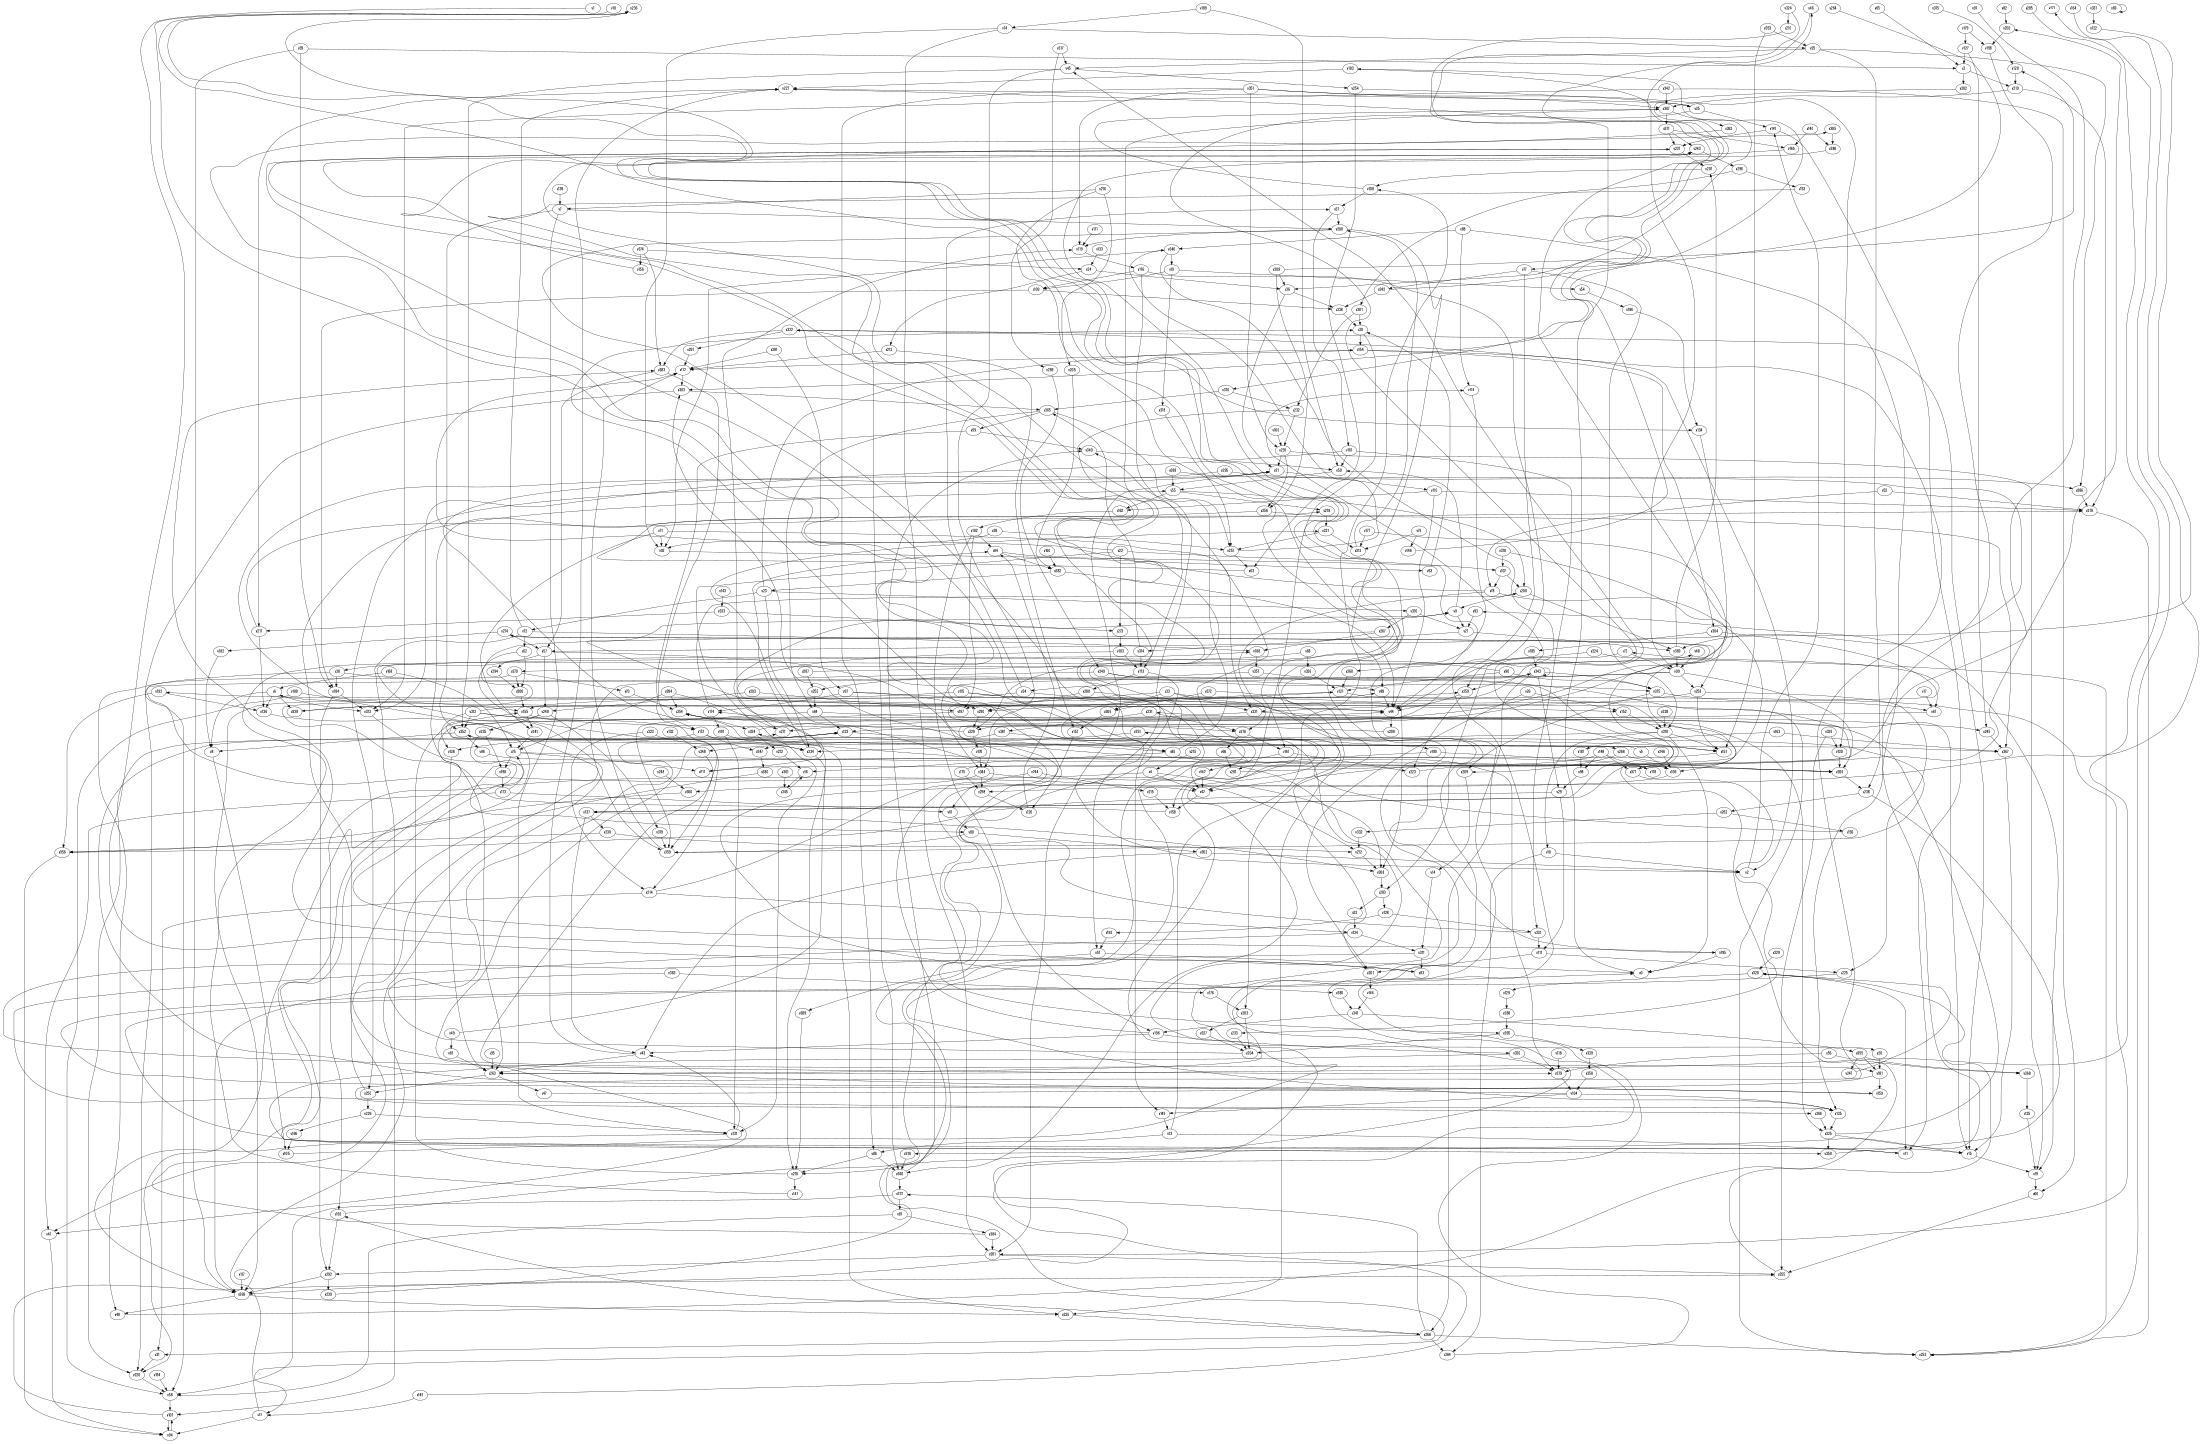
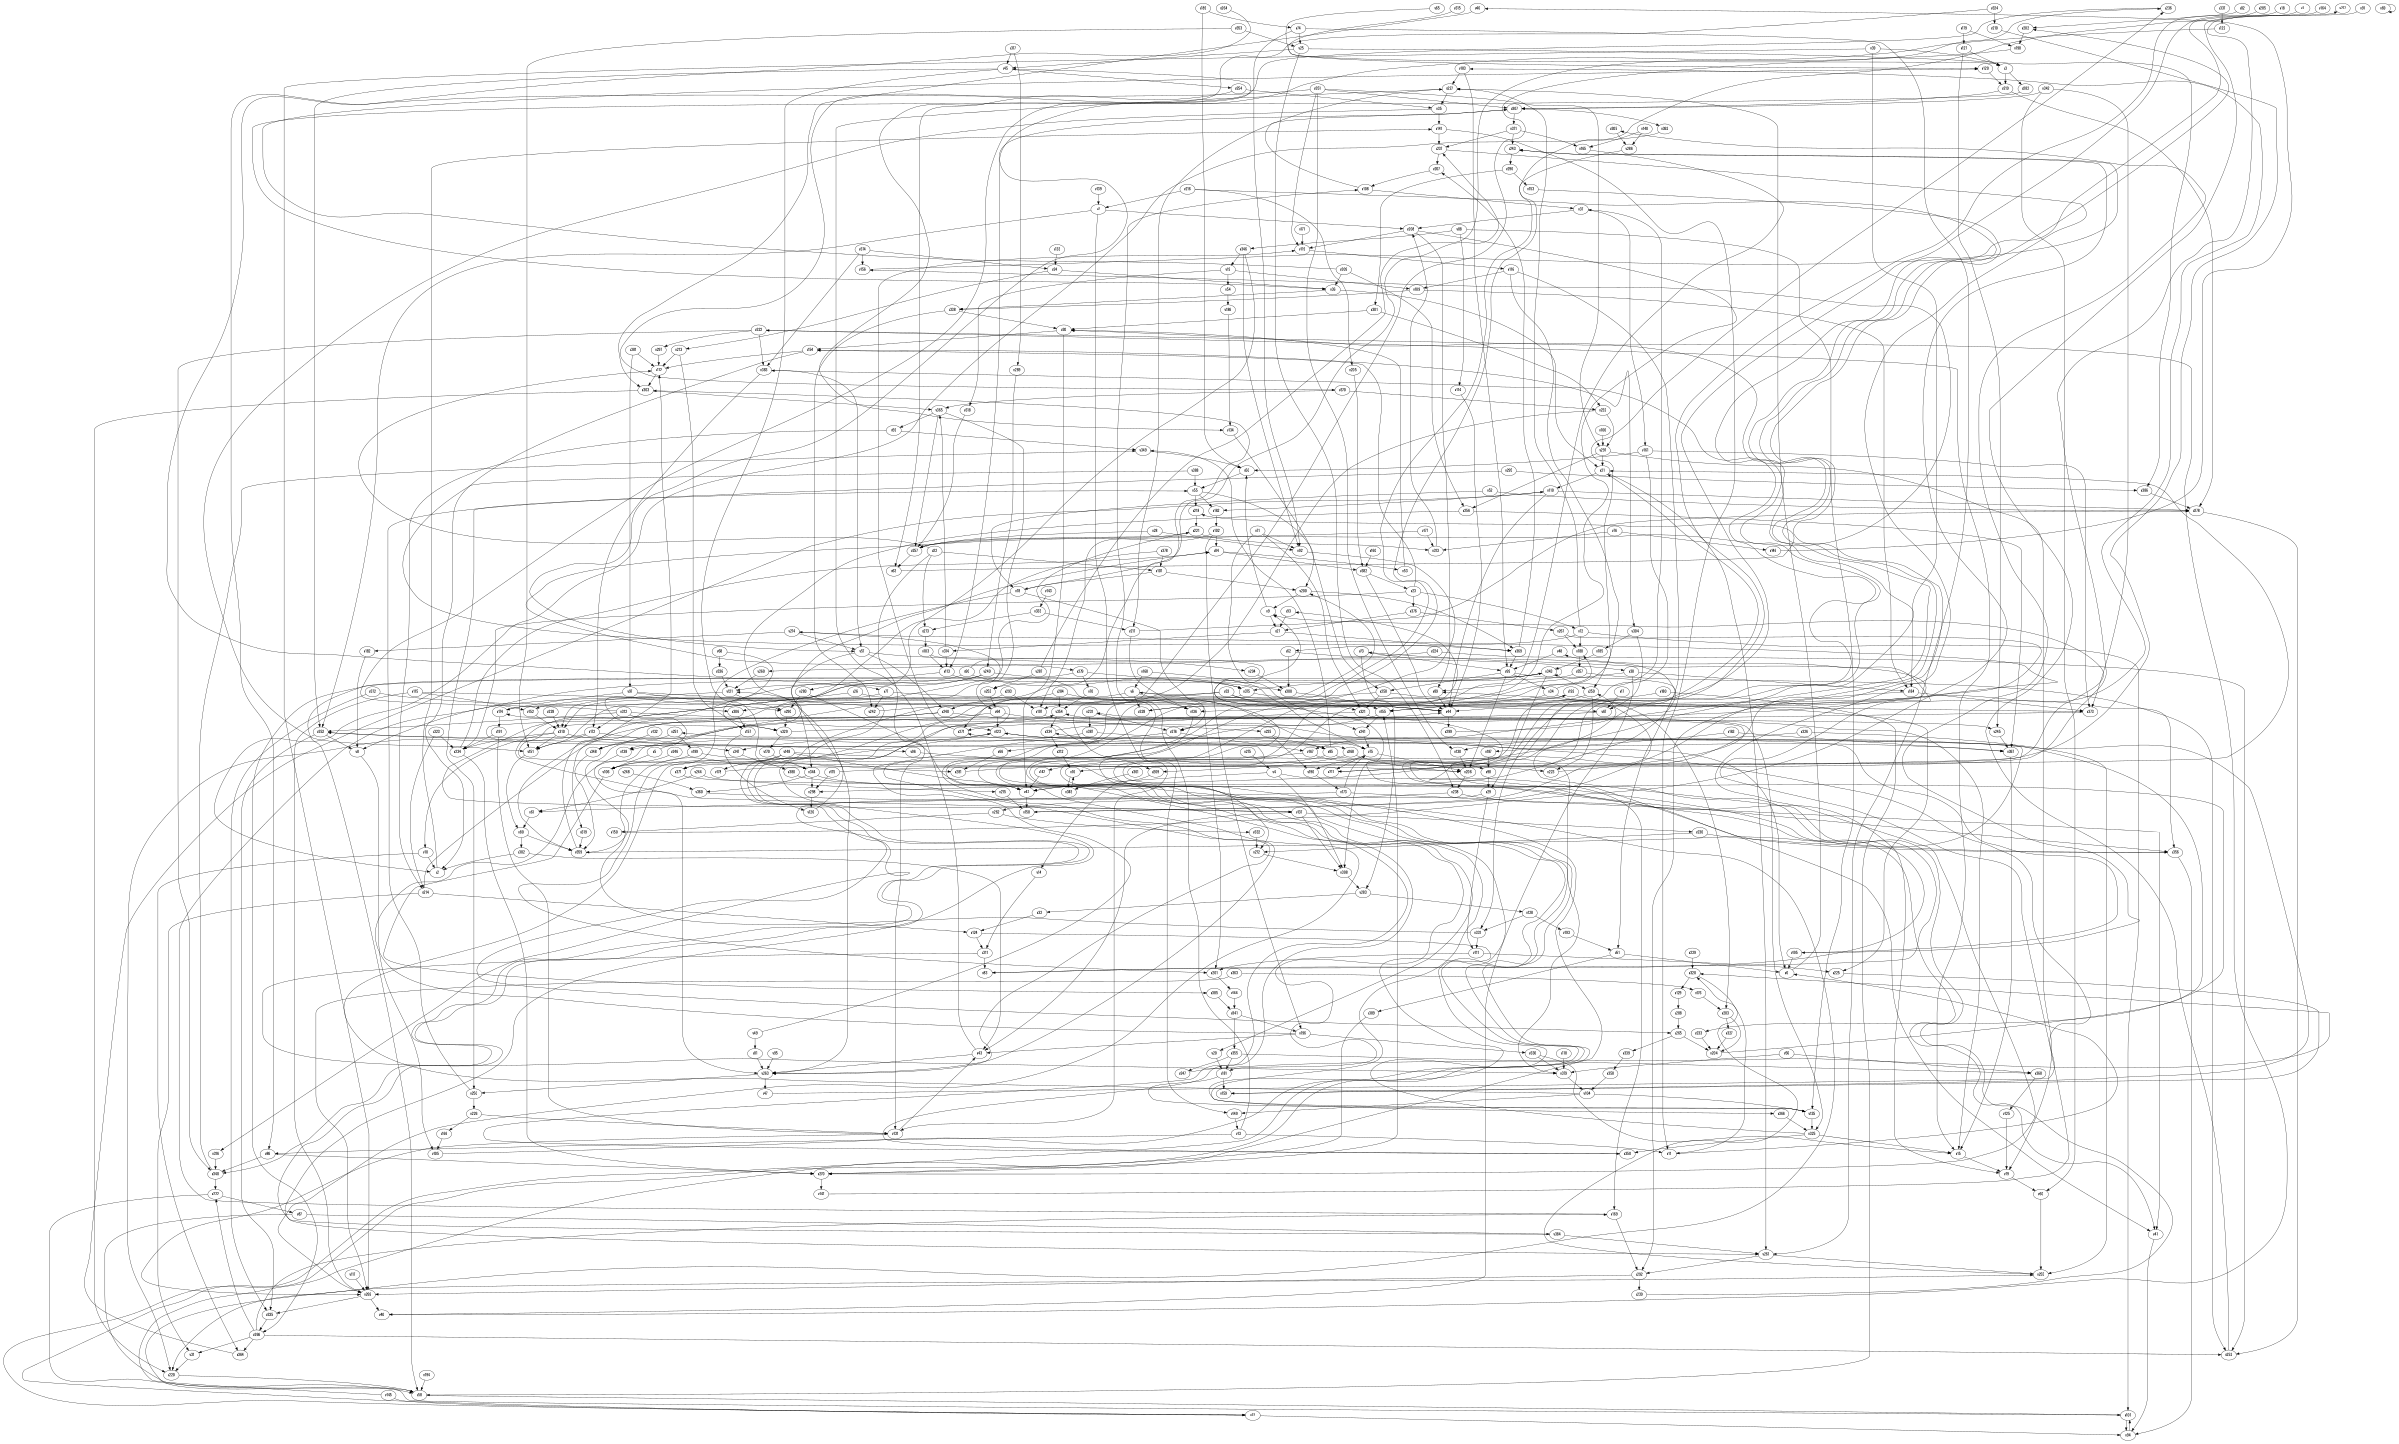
edge "v242" -> "v338": reversed
edge "v257" -> "v346": now "v257" -> "v156"
edge "v364" -> "v114": now "v364" -> "v110"
